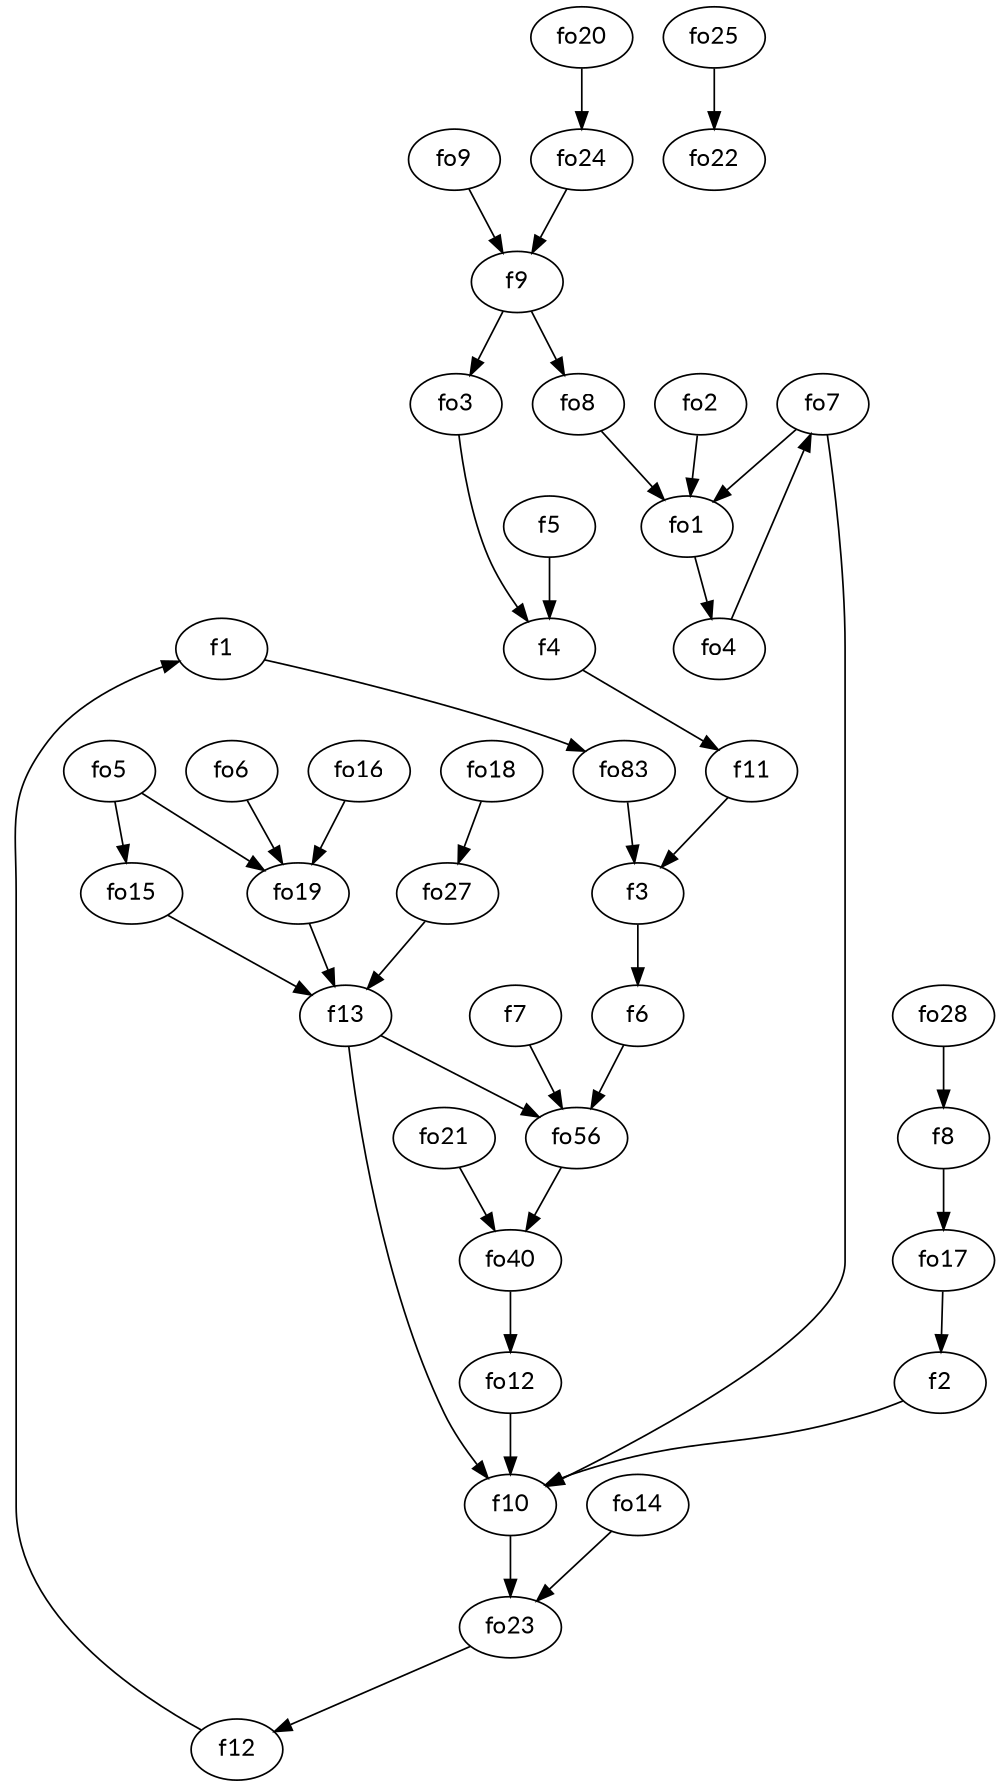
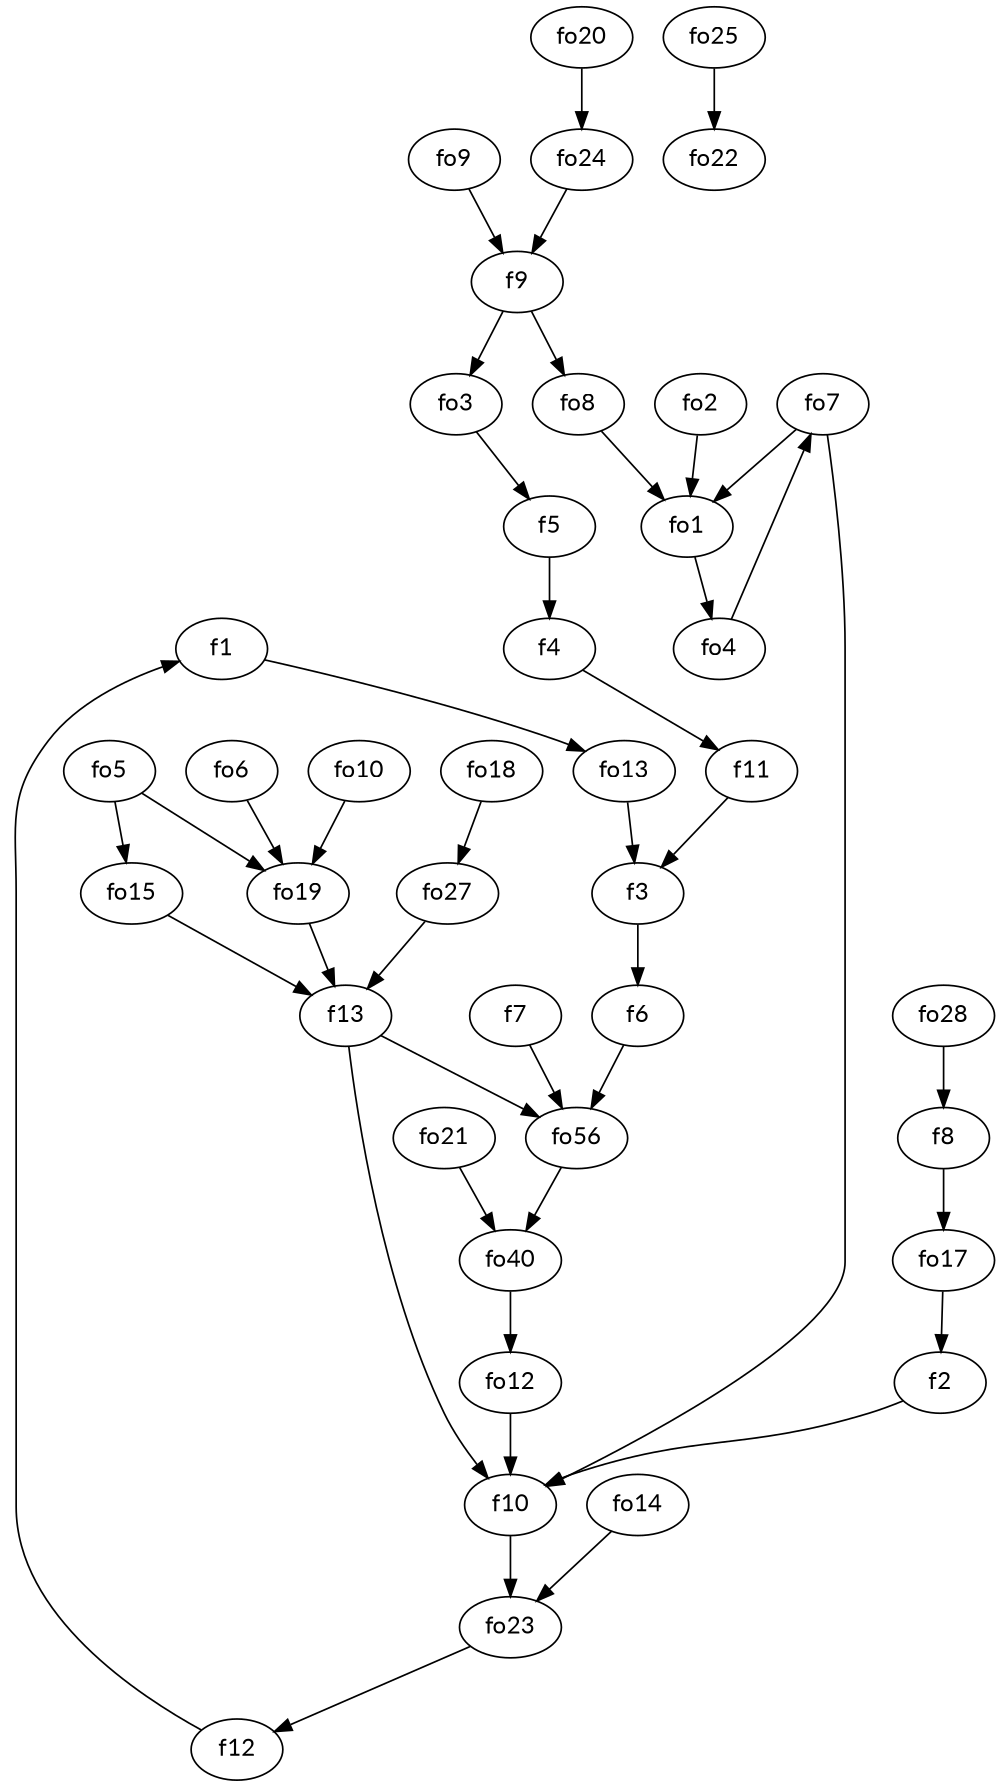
edge "fo3" -> "f4": now "fo3" -> "f5"
node "fo16": label "fo16" -> "fo10"
node "fo83": label "fo83" -> "fo13"
